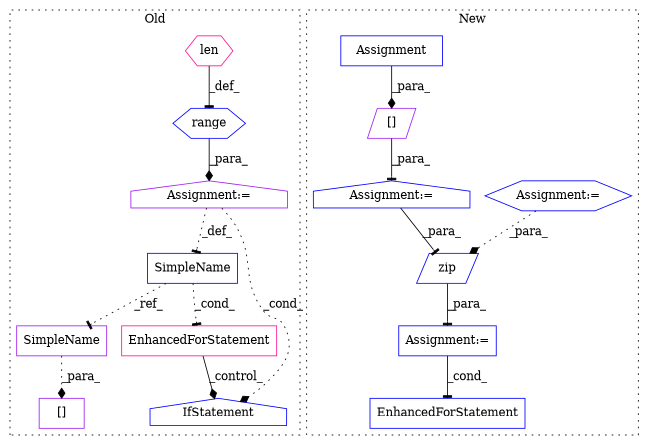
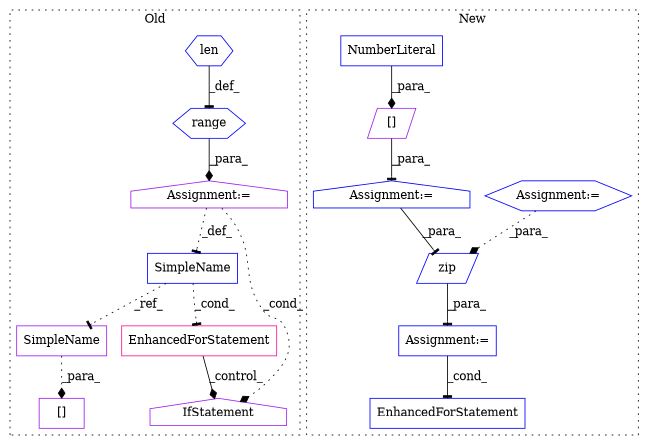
node "len": color deeppink -> blue
node "Assignment": label "Assignment" -> "NumberLiteral"
node "IfStatement": color blue -> purple
